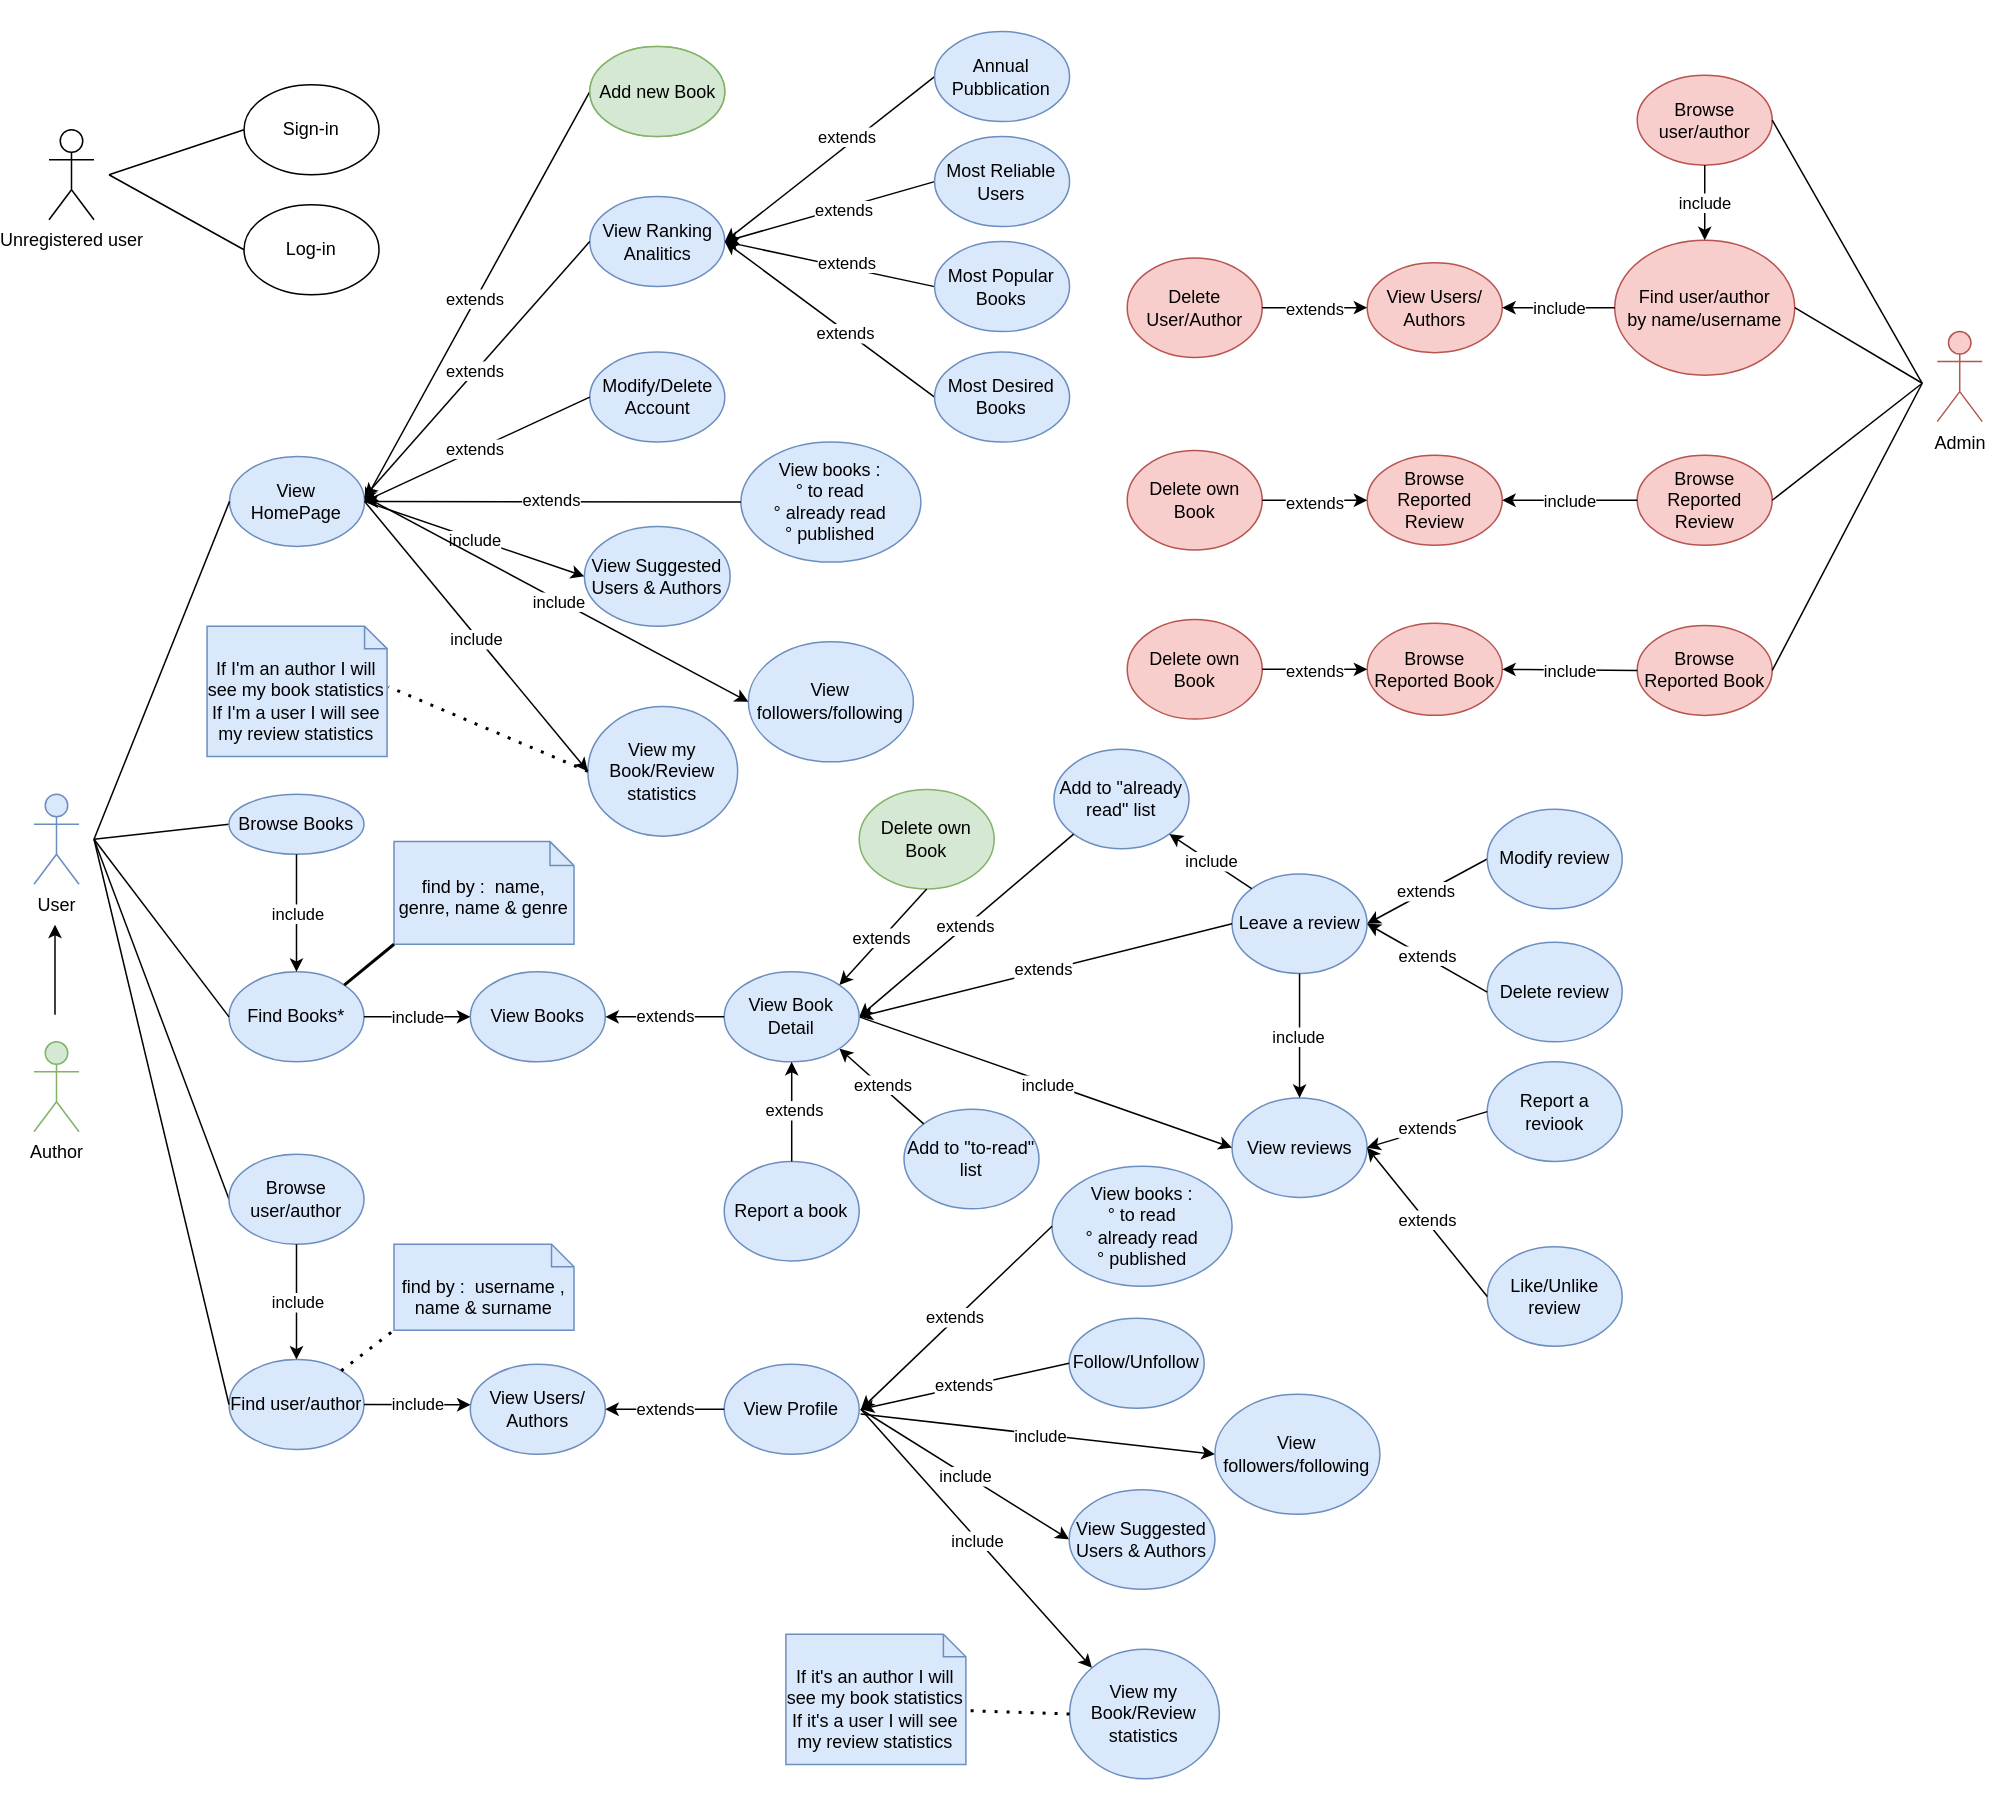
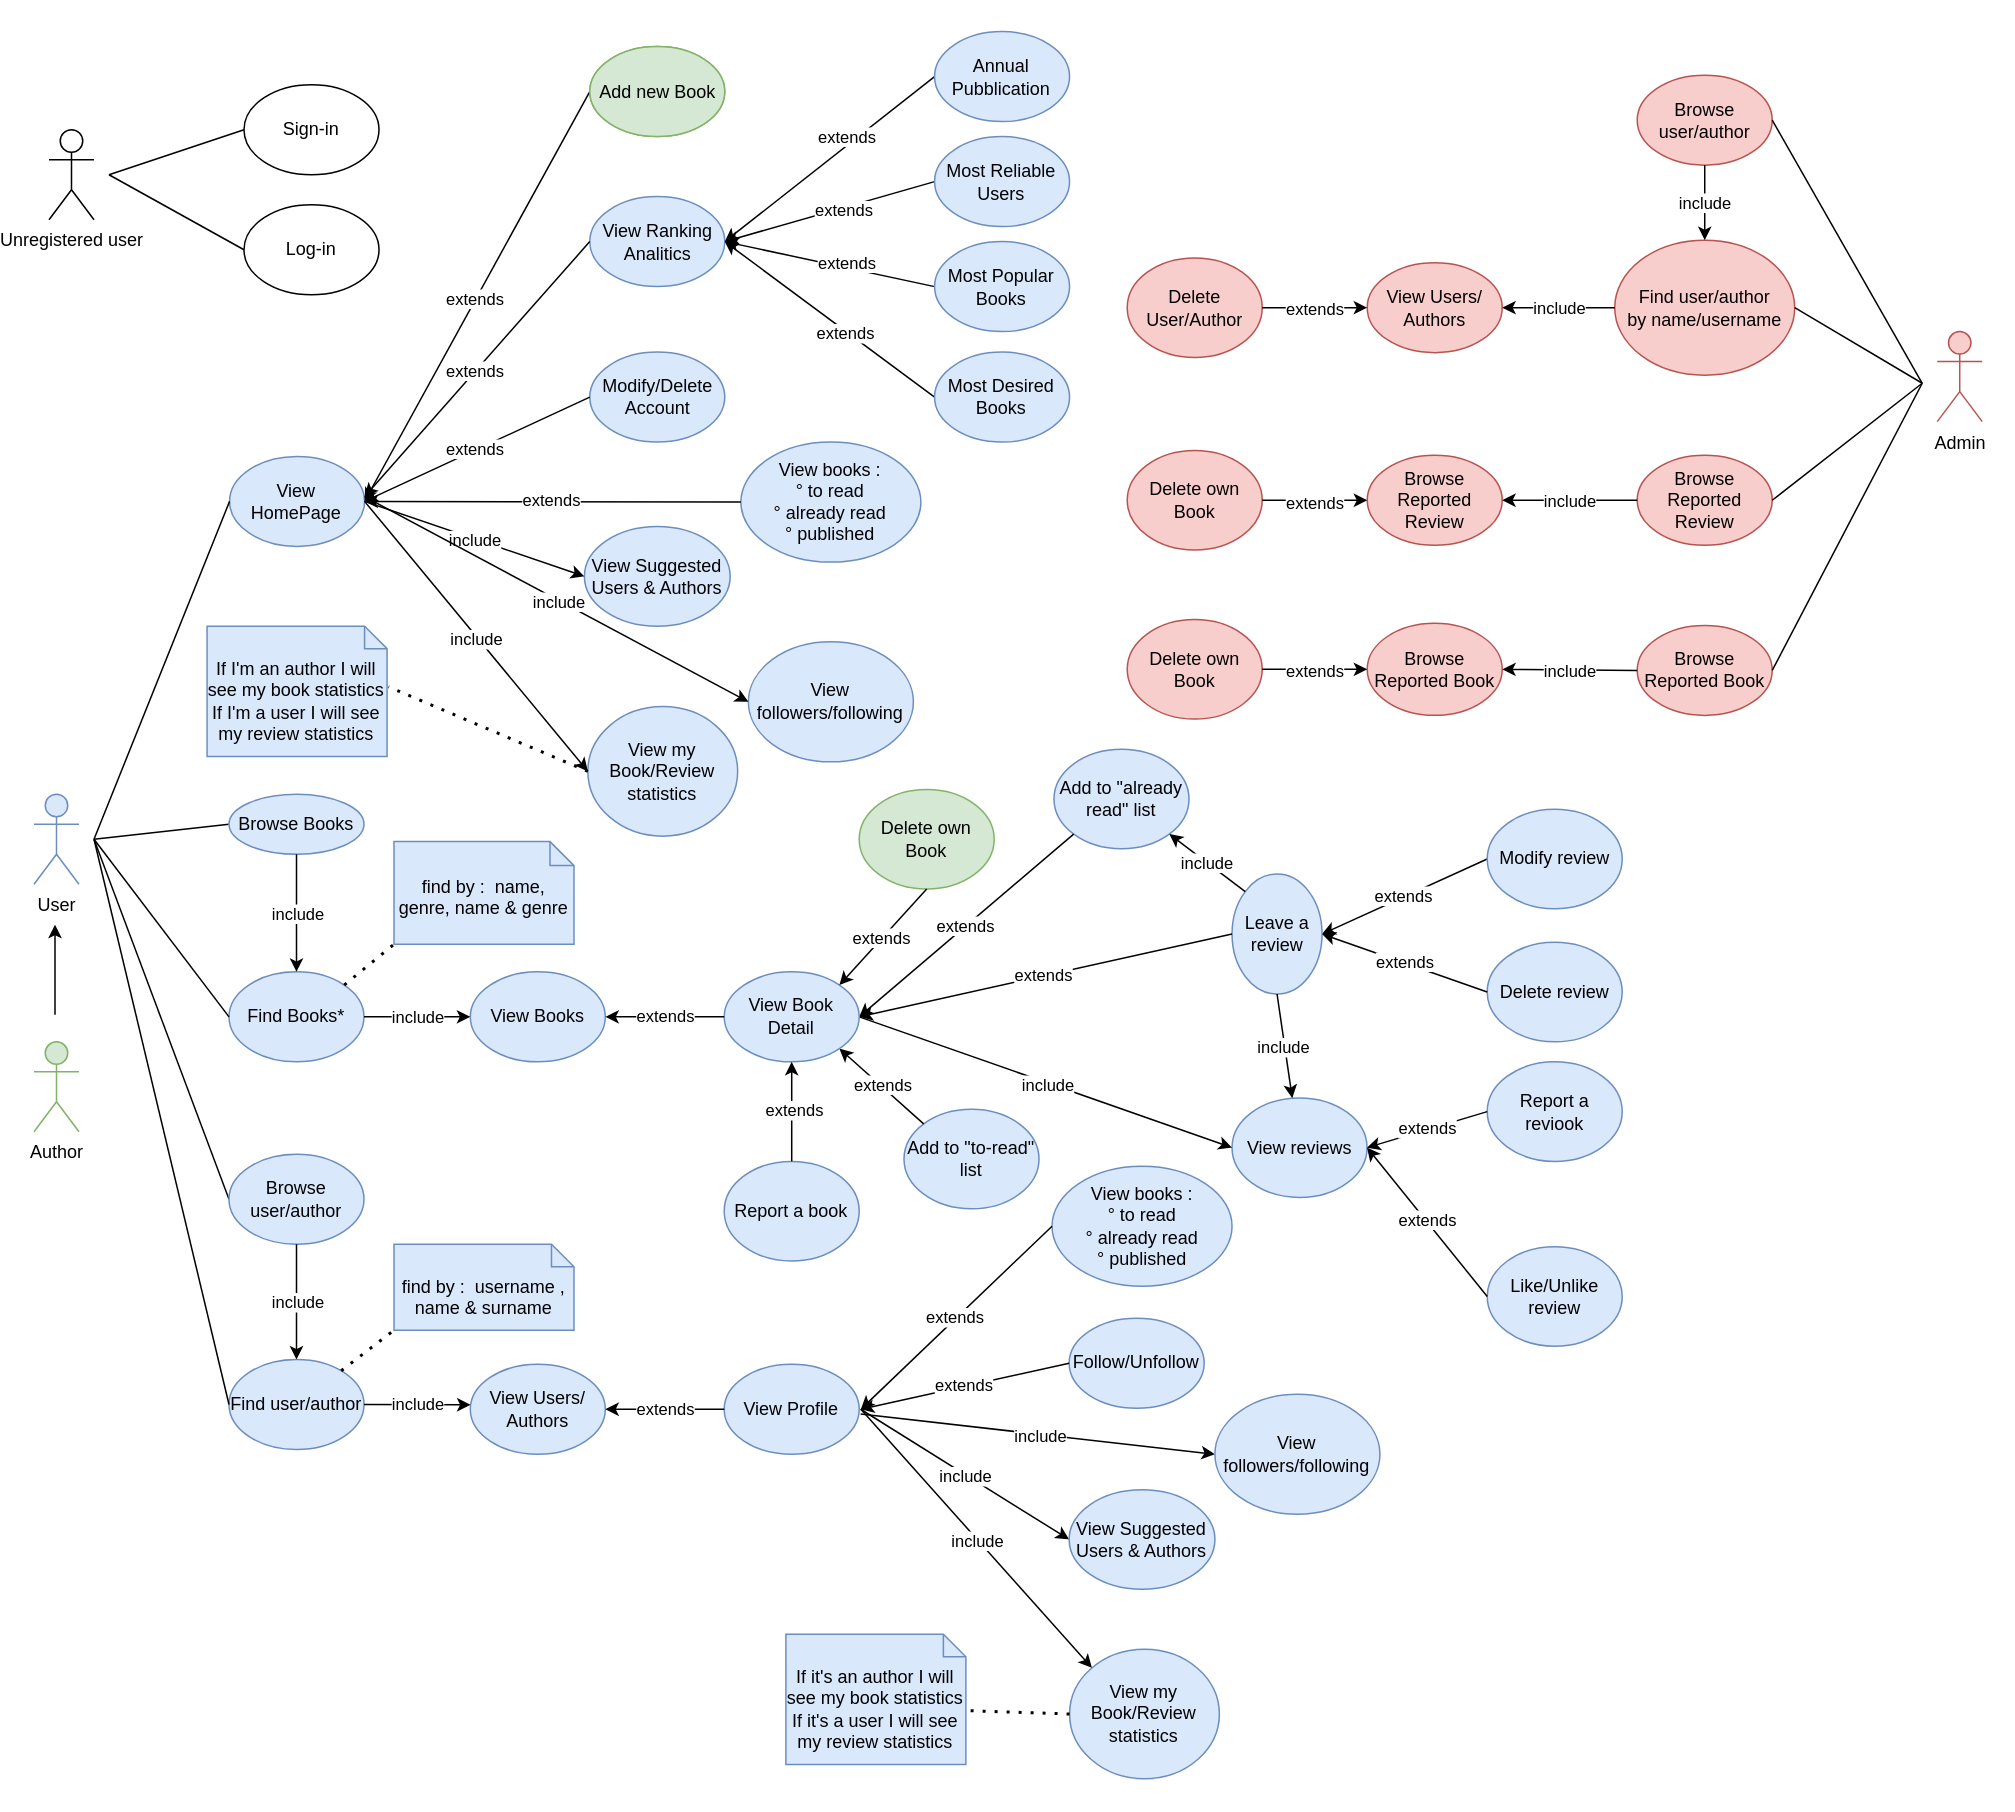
node "Leave a review": size 135x100 -> 90x120
edge "find by : name, genre, name & genre" -- "Find Books*": style solid -> dashed
